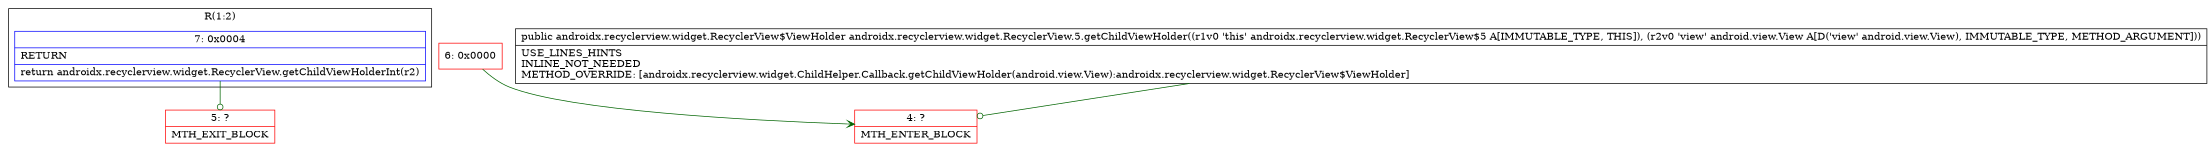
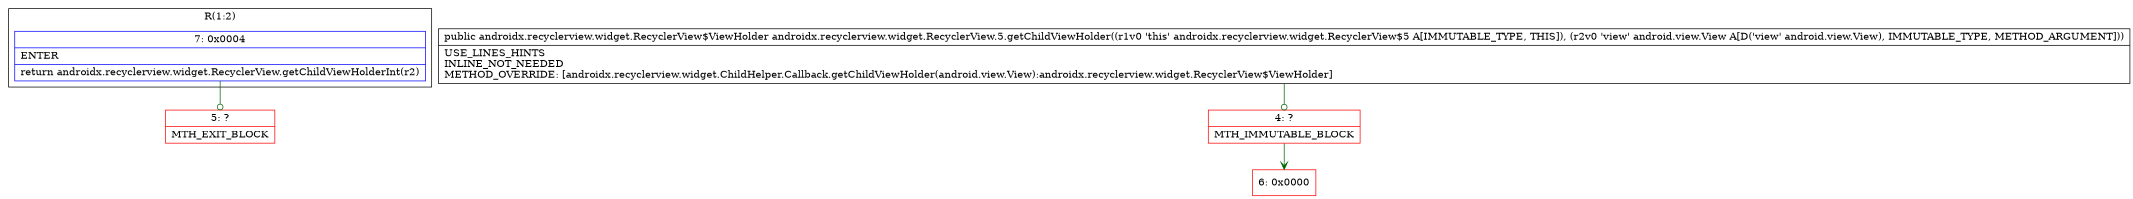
node "7: 0x0004": text "RETURN" -> "ENTER"
edge "6: 0x0000" -> "4: ?": reversed
node "4: ?": text "MTH_ENTER_BLOCK" -> "MTH_IMMUTABLE_BLOCK"
